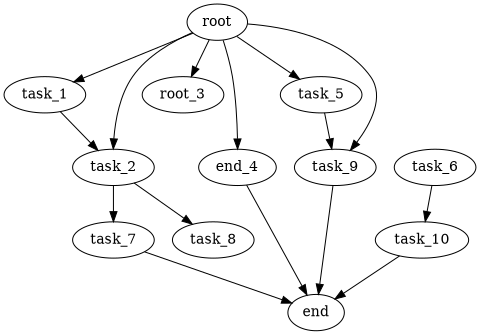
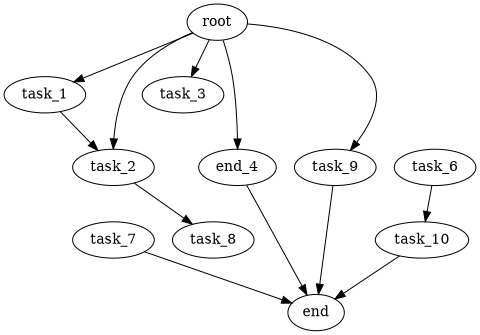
node "root_3": label "root_3" -> "task_3"
node "task_5": removed
edge "task_2" -> "task_7": removed
